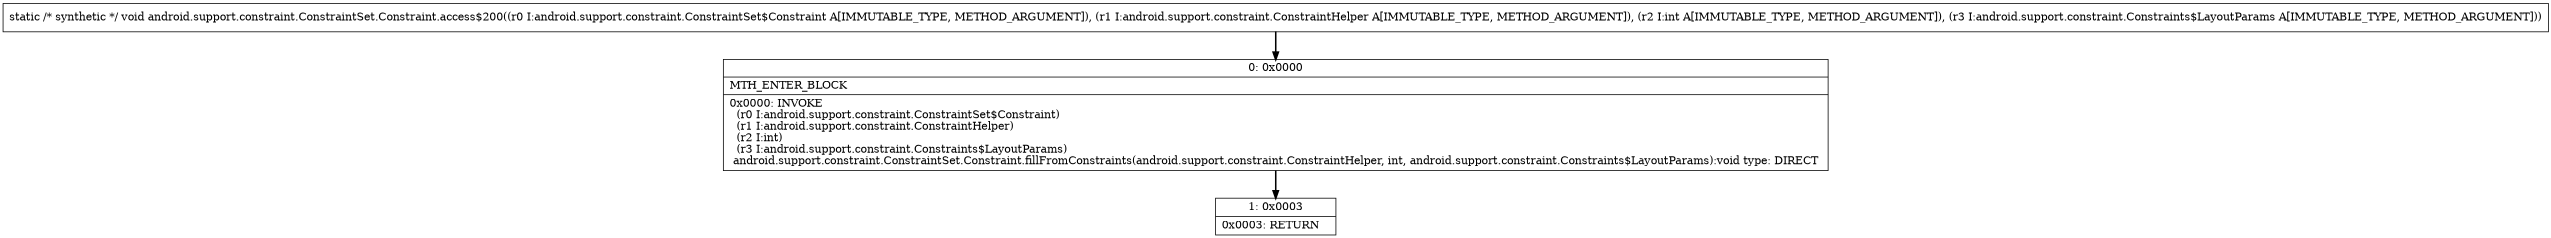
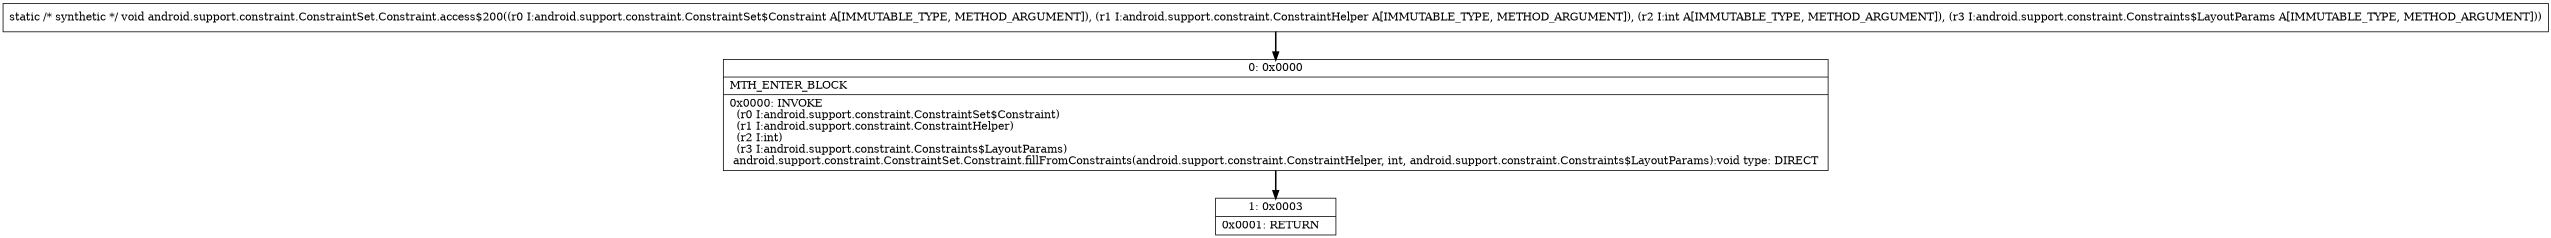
node "1: 0x0003": text "0x0003: RETURN" -> "0x0001: RETURN"
